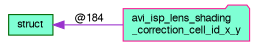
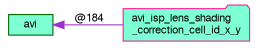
node "struct": label "struct" -> "avi"
